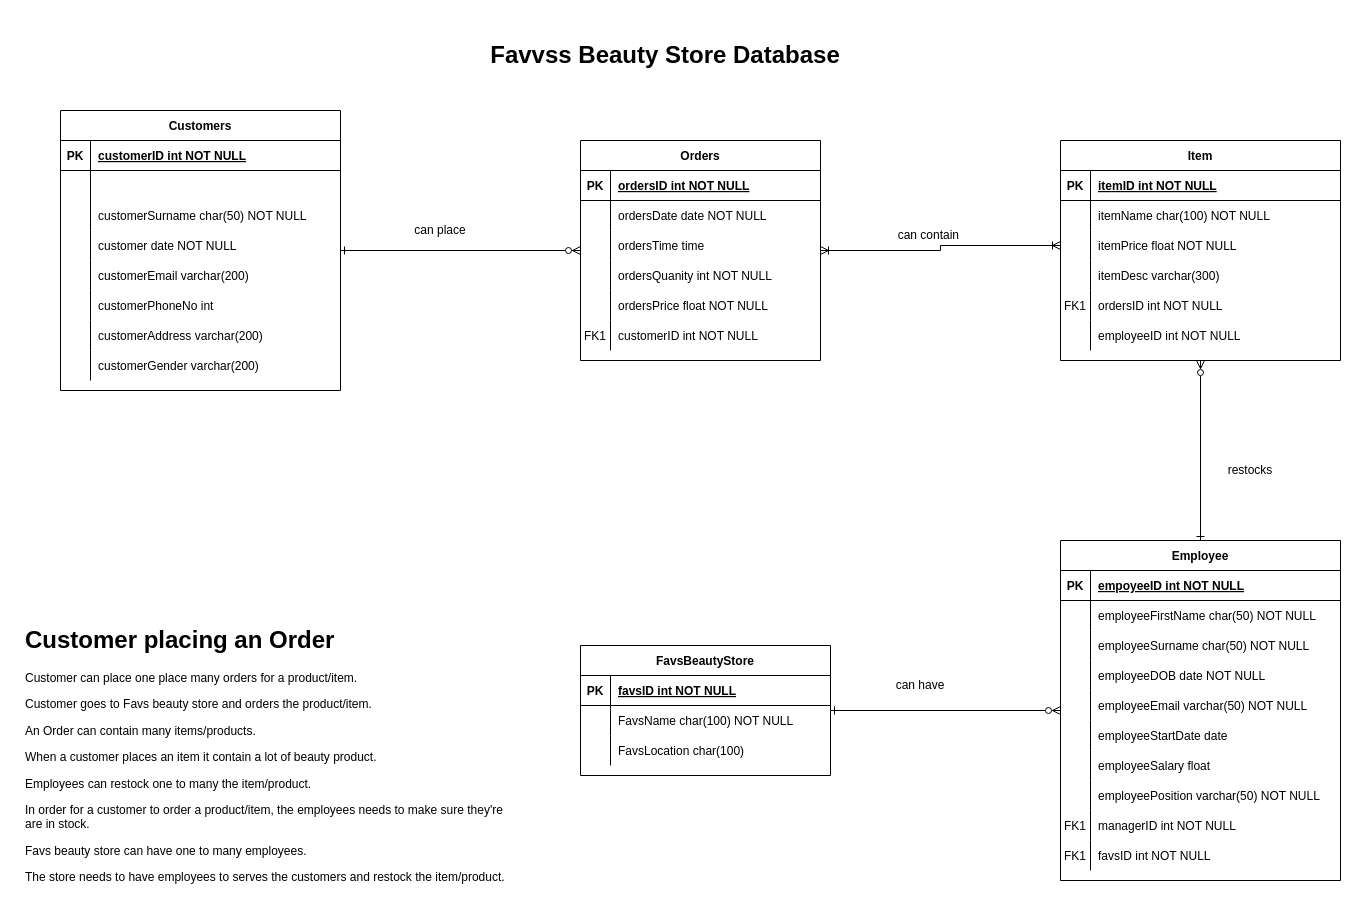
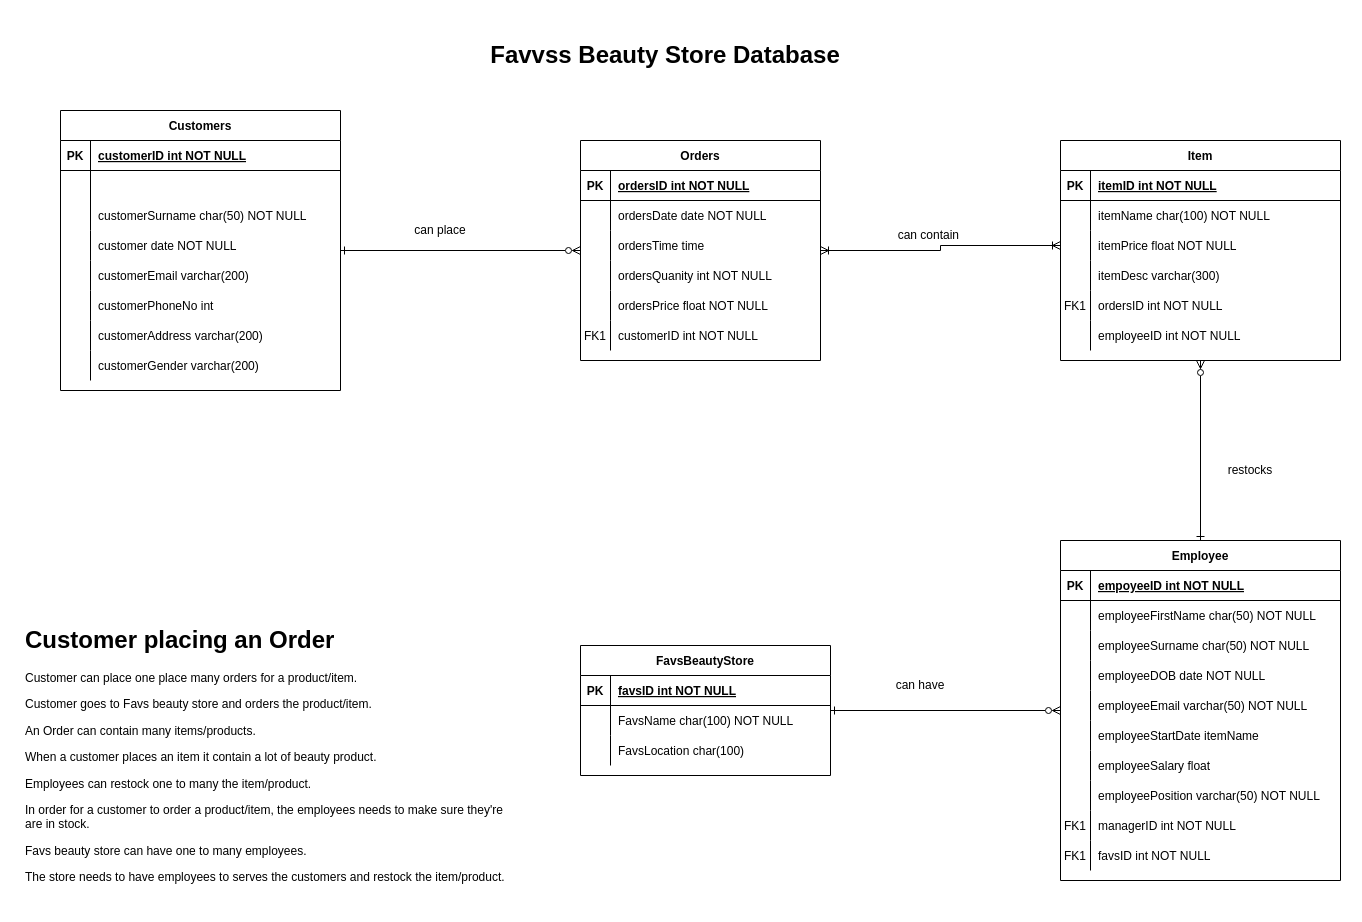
node "employeeStartDate date": label "employeeStartDate date" -> "employeeStartDate itemName"
